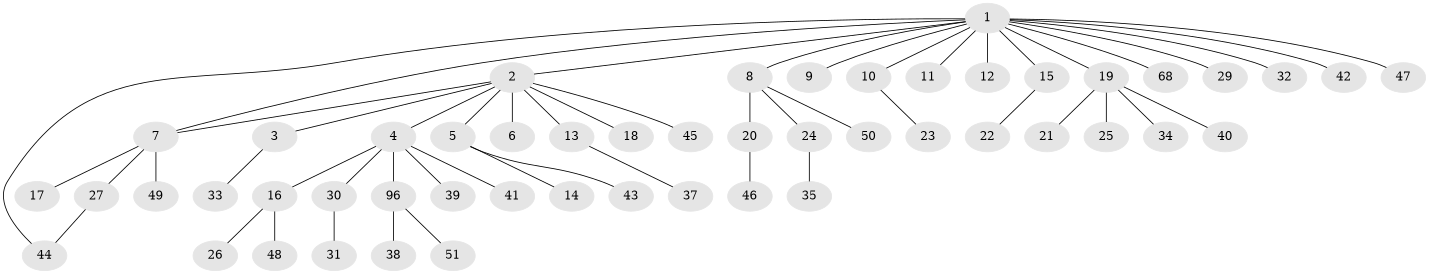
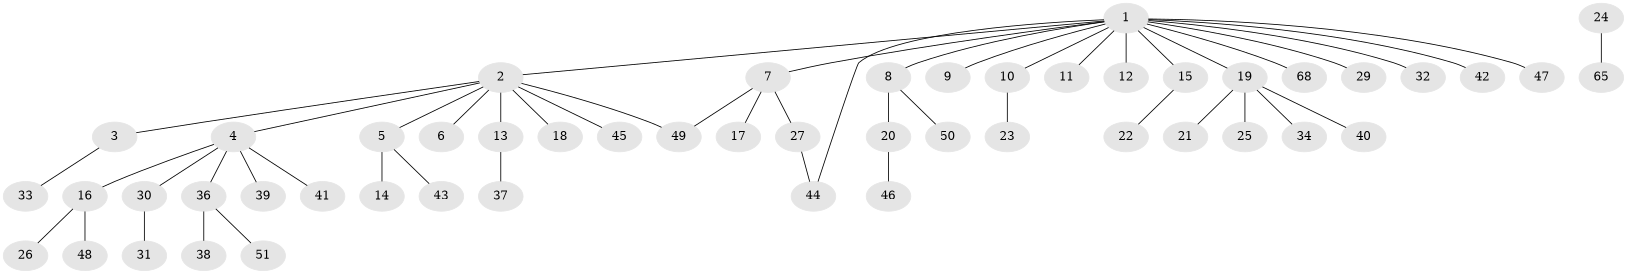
edge "2" -- "7": now "2" -- "49"
edge "8" -- "24": removed
node "96": label "96" -> "36"
node "35": label "35" -> "65"
